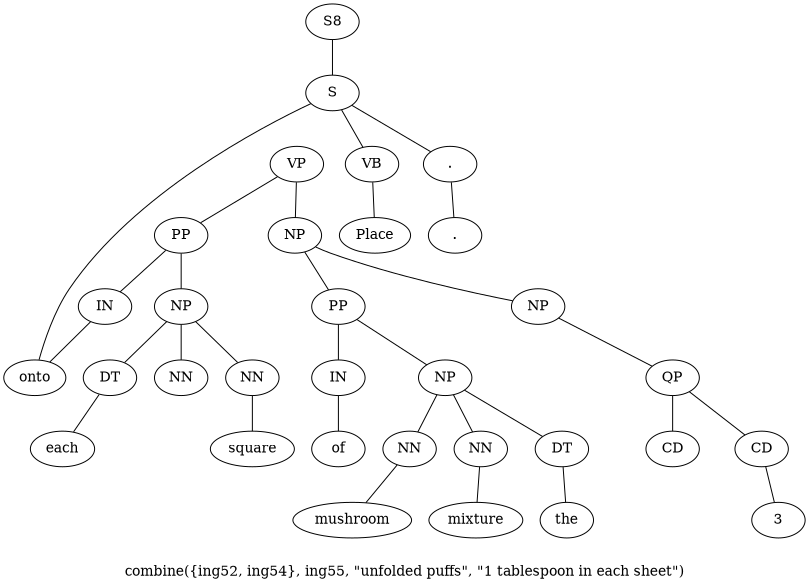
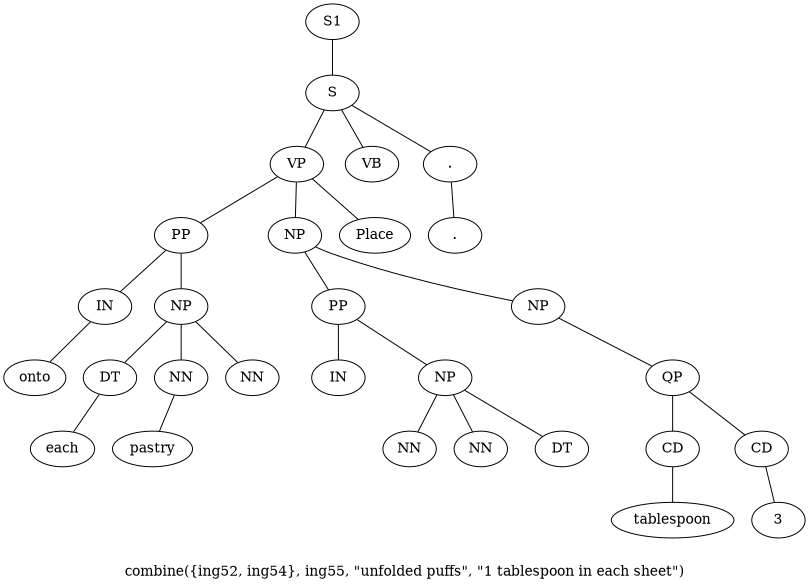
node "S8": label "S8" -> "S1"
edge "VB" -- "Place": now "VP" -- "Place"
edge "S" -- "onto": now "S" -- "VP"
node "pastry": added
node "square": removed
node "of": removed
node "mushroom": removed
node "mixture": removed
node "the": removed
node "tablespoon": added
